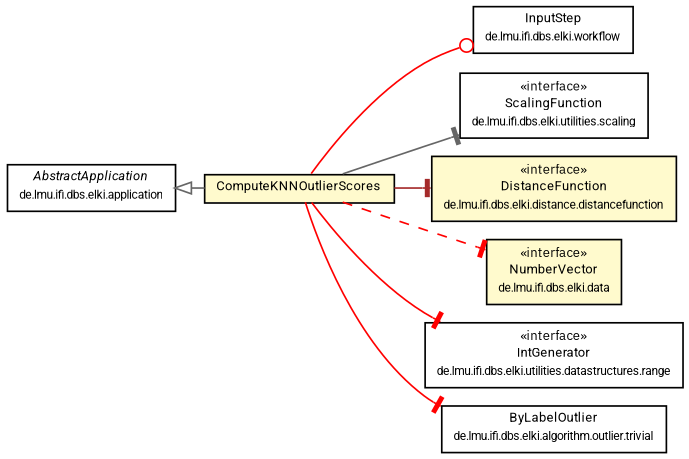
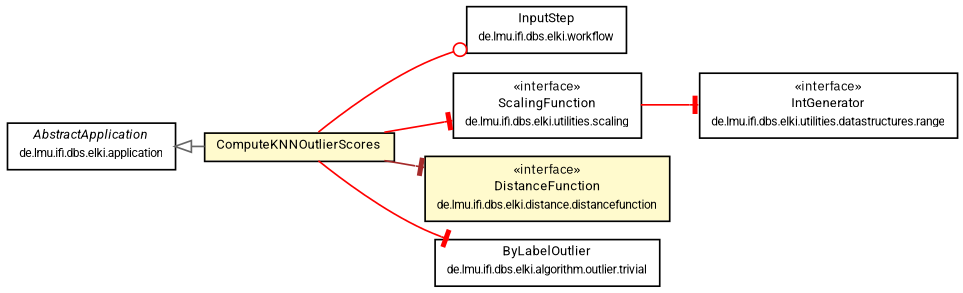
edge "ComputeKNNOutlierScores" -> "ScalingFunction": color gray40 -> red
edge "ComputeKNNOutlierScores" -> "IntGenerator": now "ScalingFunction" -> "IntGenerator"
node "NumberVector": removed
